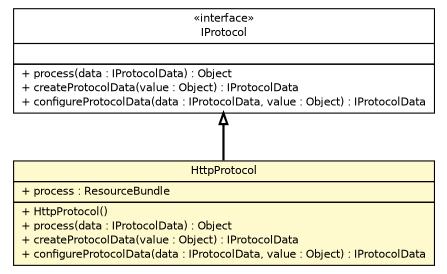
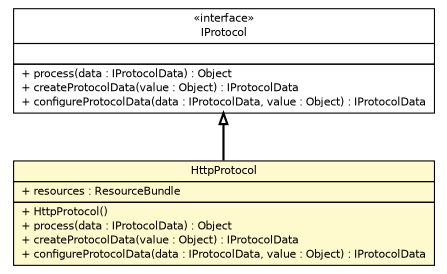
node "HttpProtocol": text "+ process : ResourceBundle" -> "+ resources : ResourceBundle"
